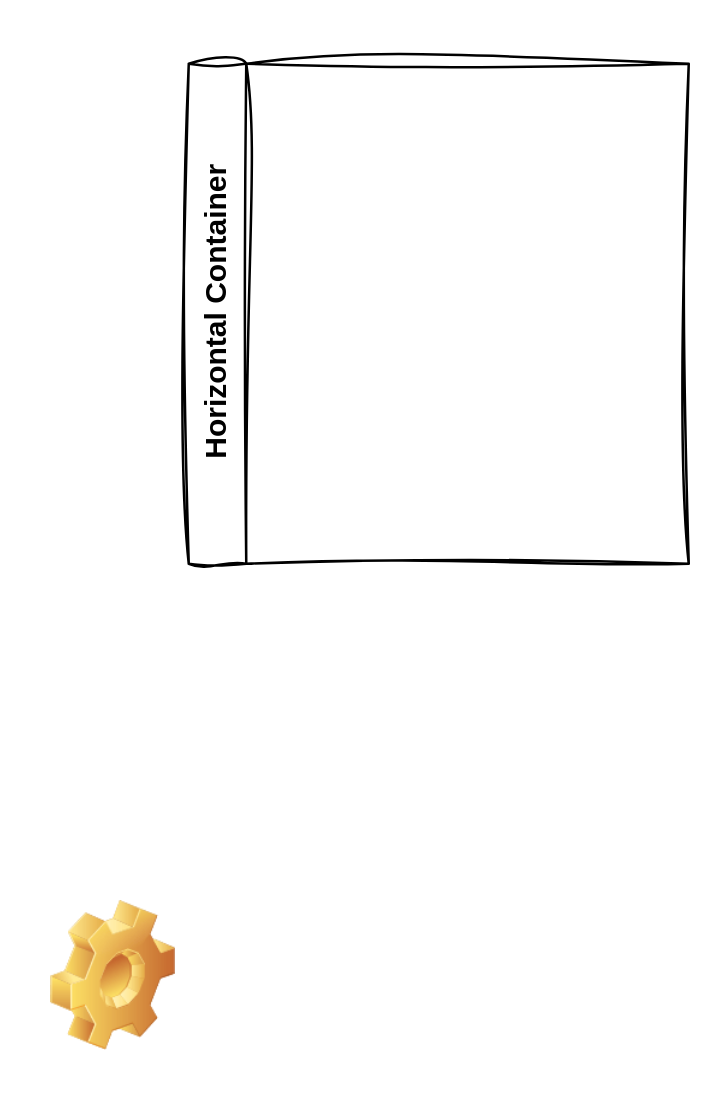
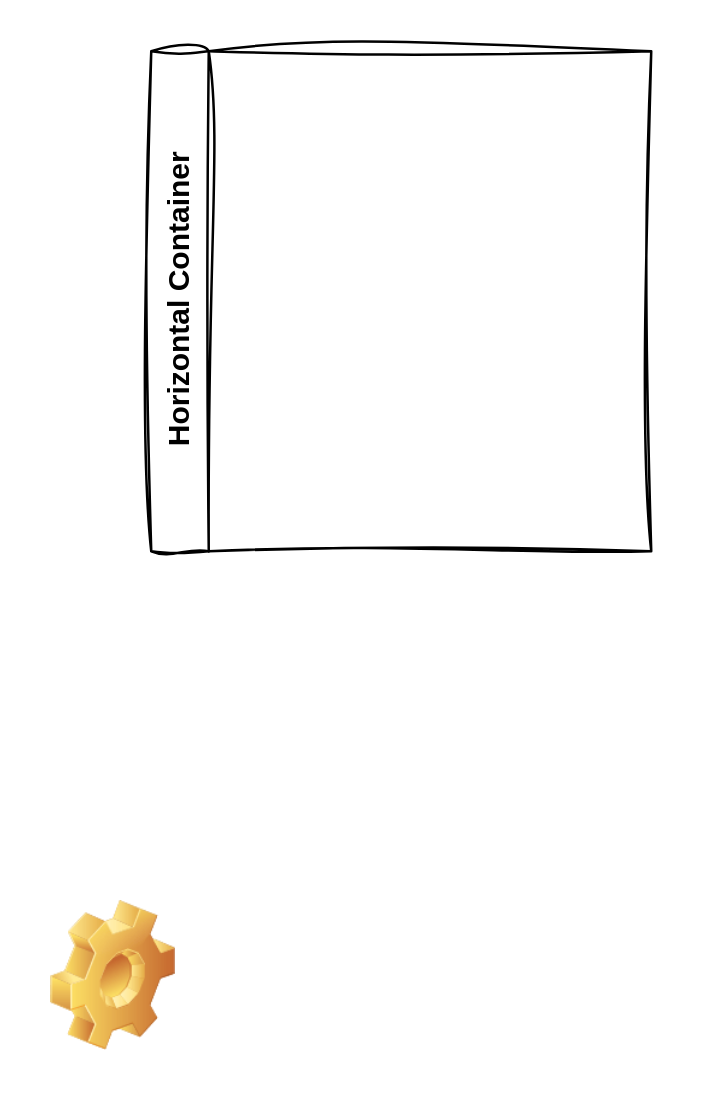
node "Horizontal Container": moved (439, 314) -> (401, 301)
